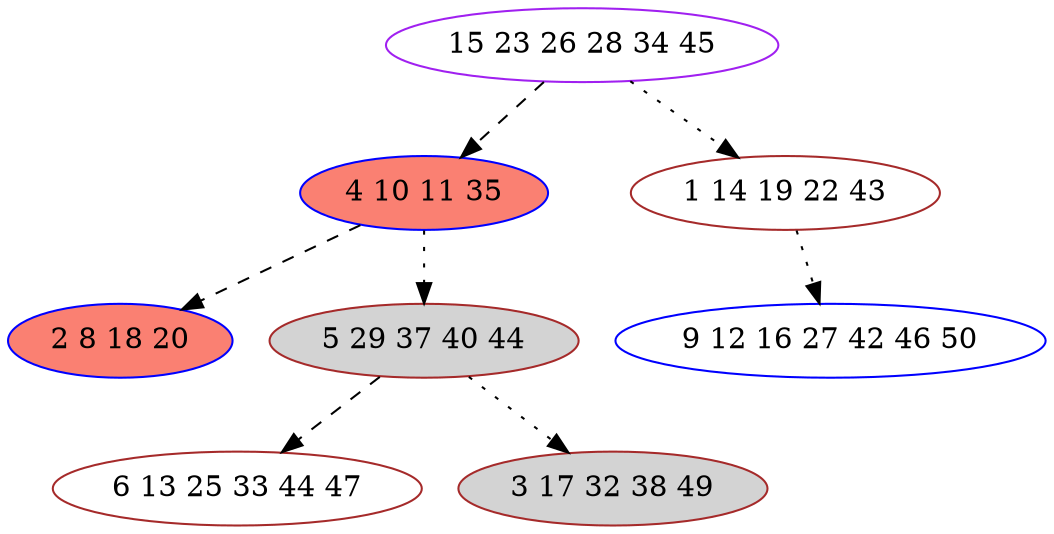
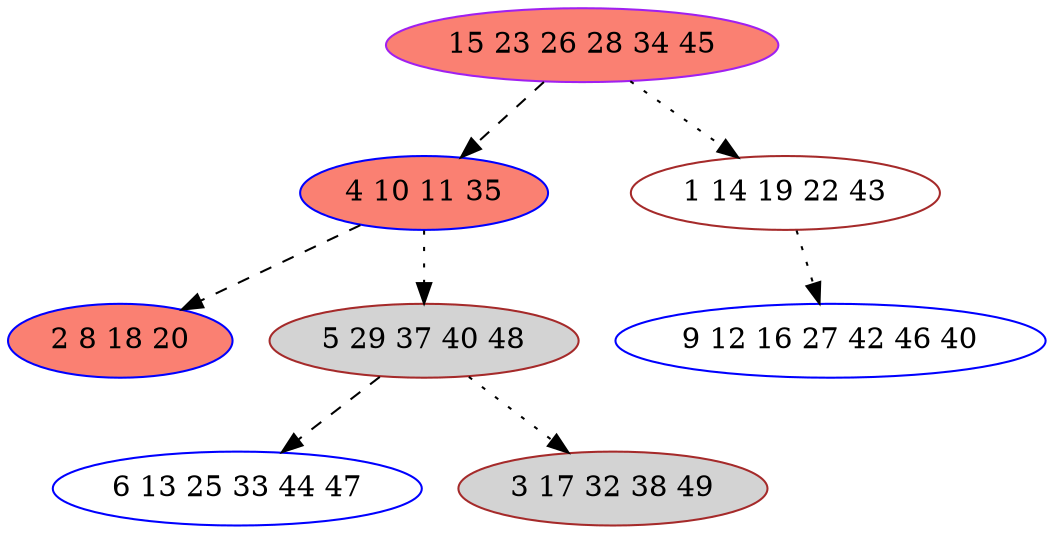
node "15 23 26 28 34 45": fillcolor white -> salmon
node "5 29 37 40 44": label "5 29 37 40 44" -> "5 29 37 40 48"
node "9 12 16 27 42 46 50": label "9 12 16 27 42 46 50" -> "9 12 16 27 42 46 40"
node "6 13 25 33 44 47": color brown -> blue
